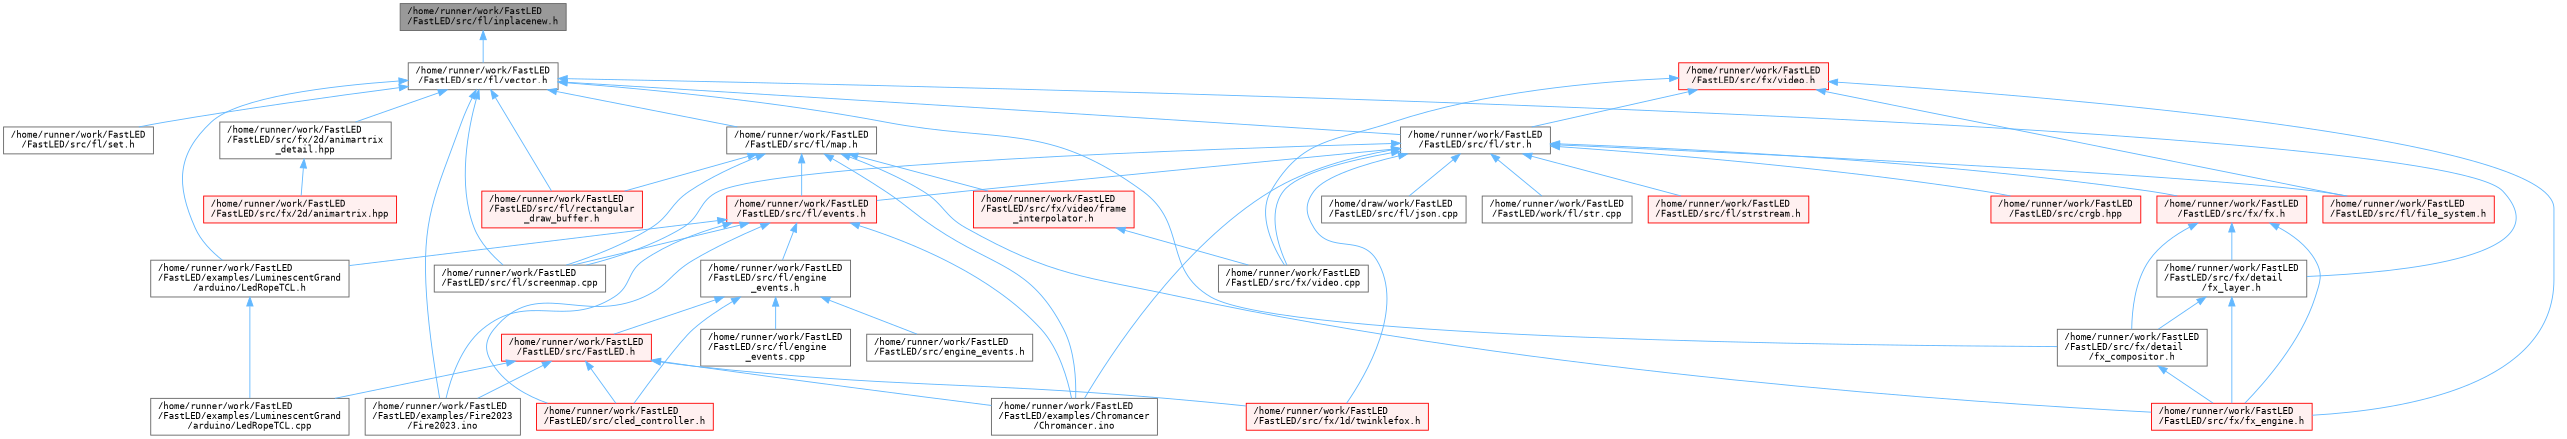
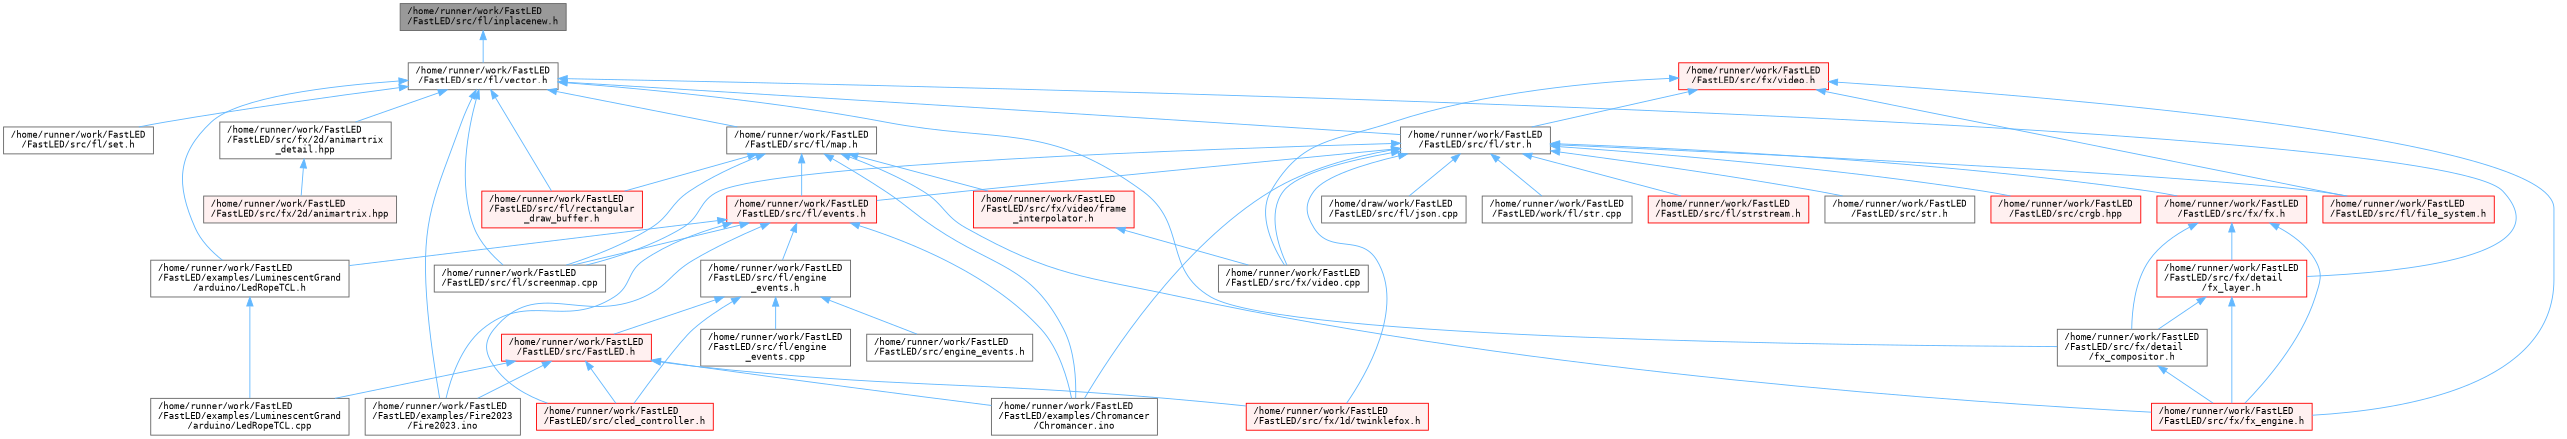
node "/home/runner/work/FastLED /FastLED/src/fx/2d/animartrix.hpp": color red -> grey40
node "/home/runner/work/FastLED /FastLED/src/str.h": added
node "/home/runner/work/FastLED /FastLED/src/fx/detail /fx_layer.h": color grey40 -> red
